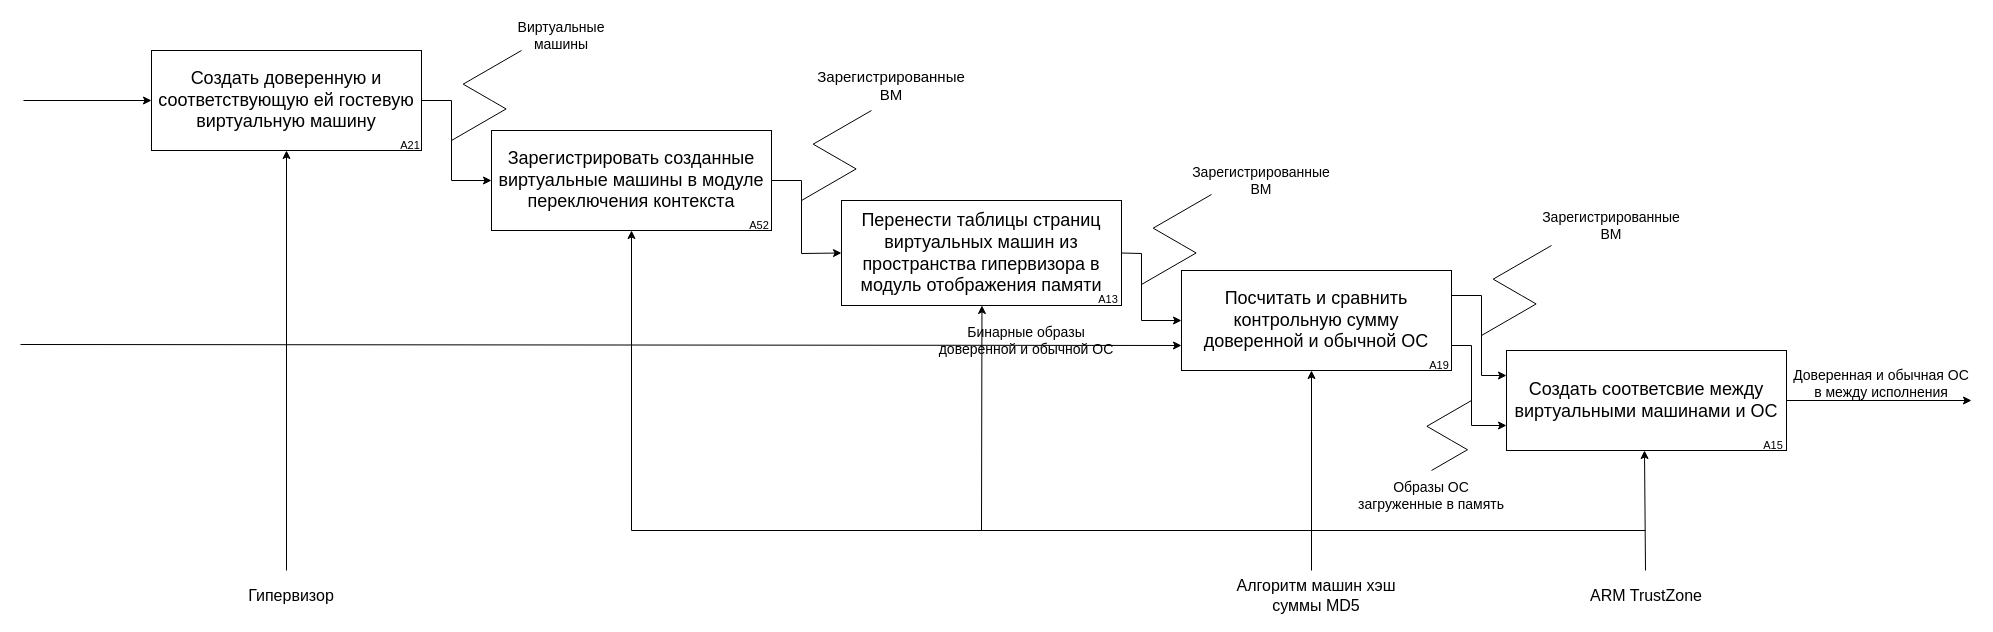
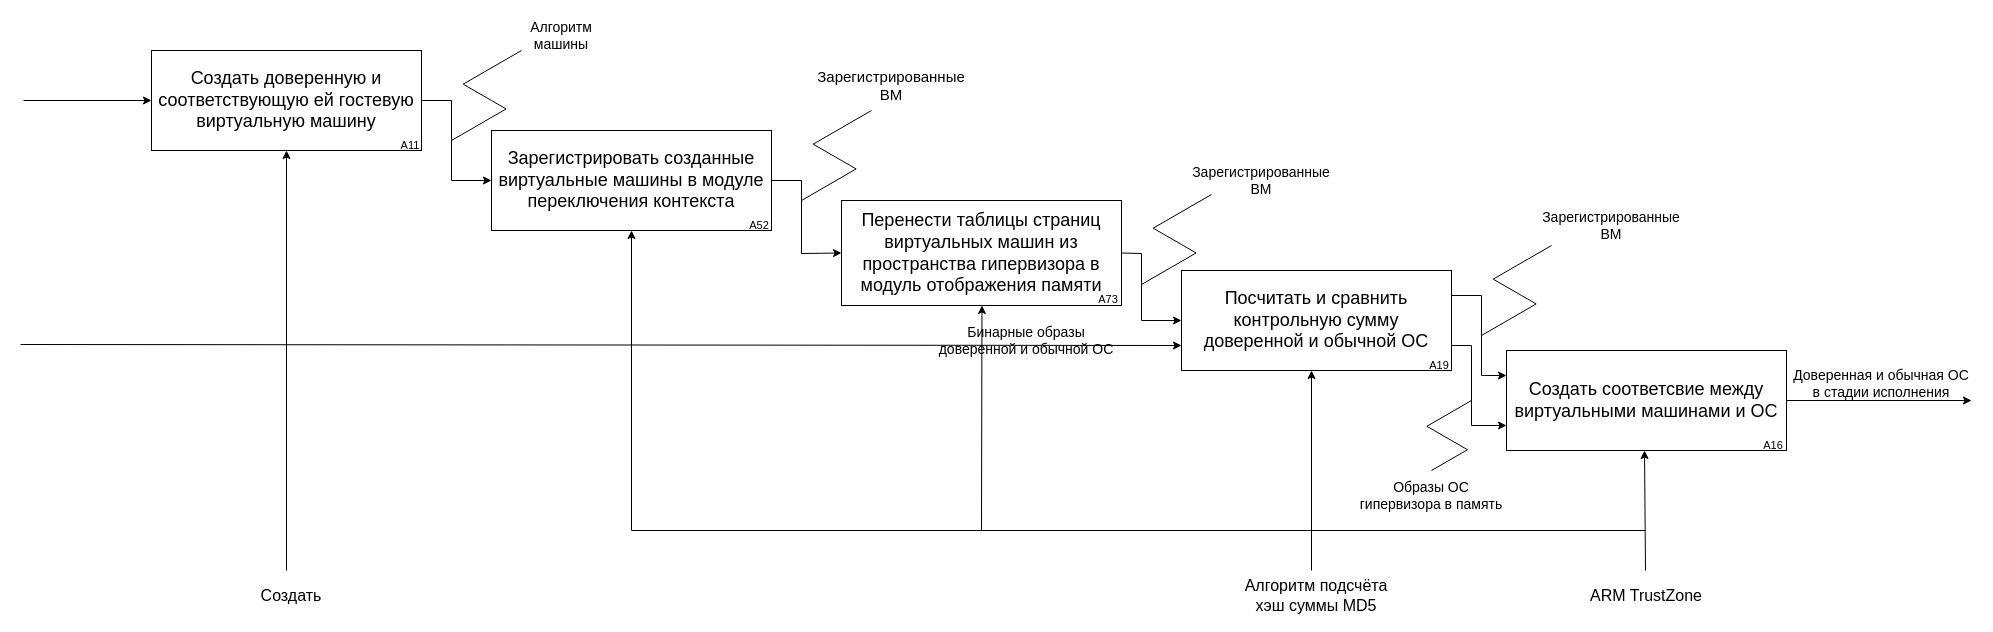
node "Виртуальные машины": label "Виртуальные машины" -> "Алгоритм машины"
node "A21": label "A21" -> "A11"
node "A13": label "A13" -> "A73"
node "Доверенная и обычная ОС в между исполнения": label "Доверенная и обычная ОС в между исполнения" -> "Доверенная и обычная ОС в стадии исполнения"
node "A15": label "A15" -> "A16"
node "Образы ОС загруженные в память": label "Образы ОС загруженные в память" -> "Образы ОС гипервизора в память"
node "Гипервизор": label "Гипервизор" -> "Создать"
node "Алгоритм машин хэш суммы MD5": label "Алгоритм машин хэш суммы MD5" -> "Алгоритм подсчёта хэш суммы MD5"
